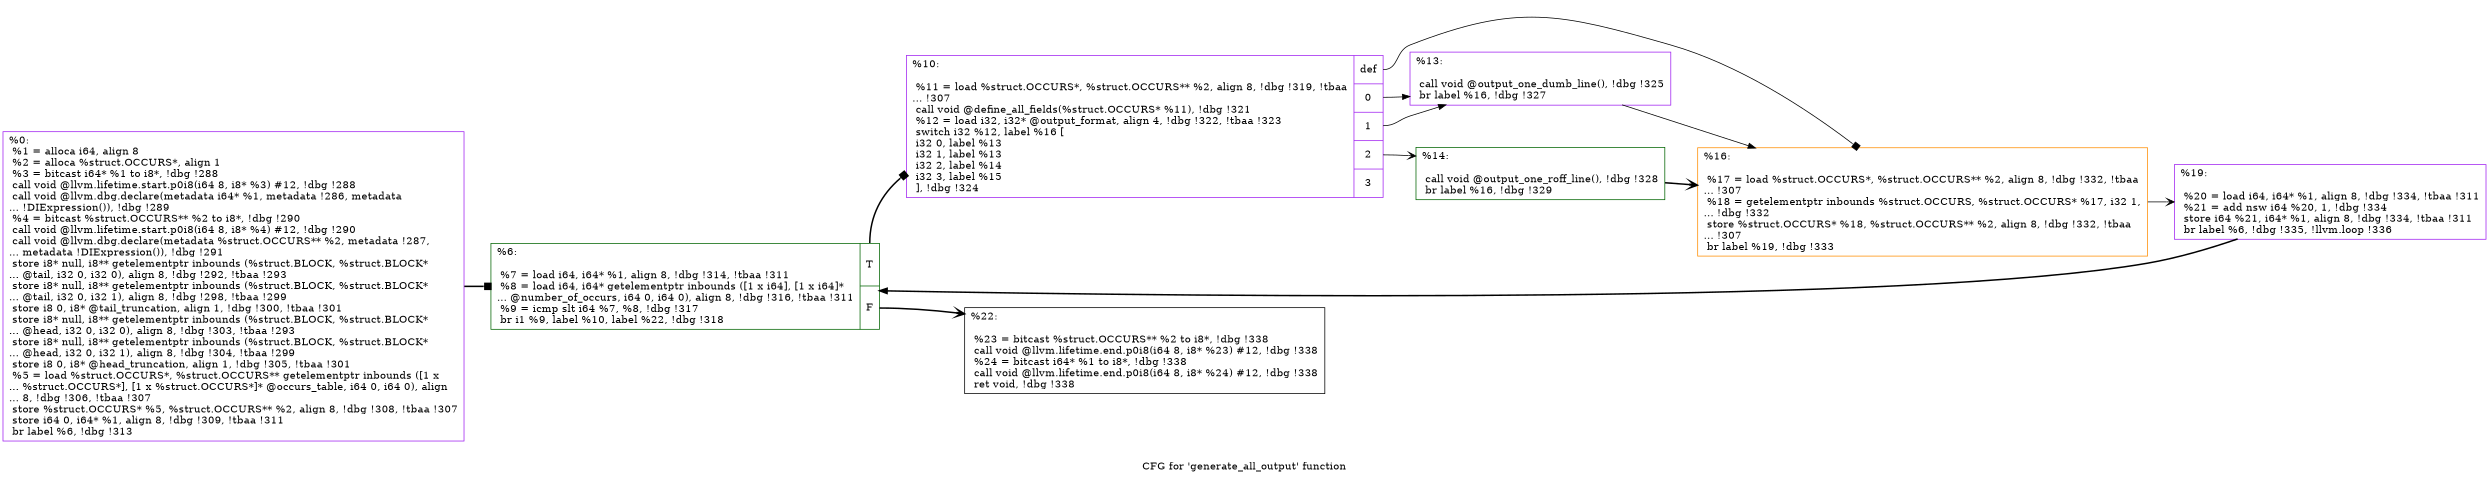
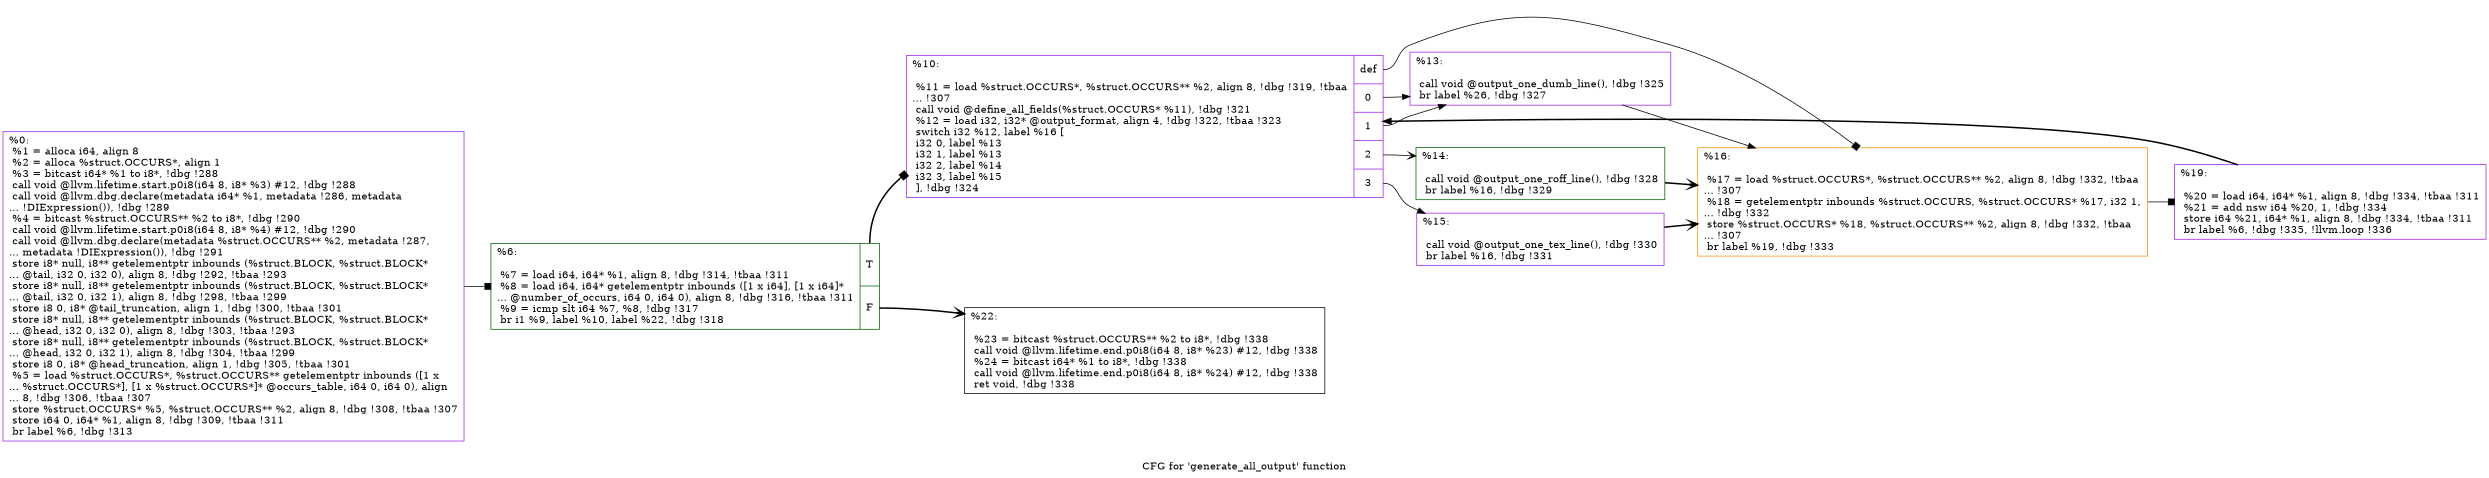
node "%13:": text "br label %16, !dbg !327" -> "br label %26, !dbg !327"
edge "%16:" -> "%19:": arrowhead vee -> box
node "%15:": added
edge "%0:" -> "%6:": style bold -> solid
edge "%19:" -> "%6:": now "%19:" -> "%10:"
